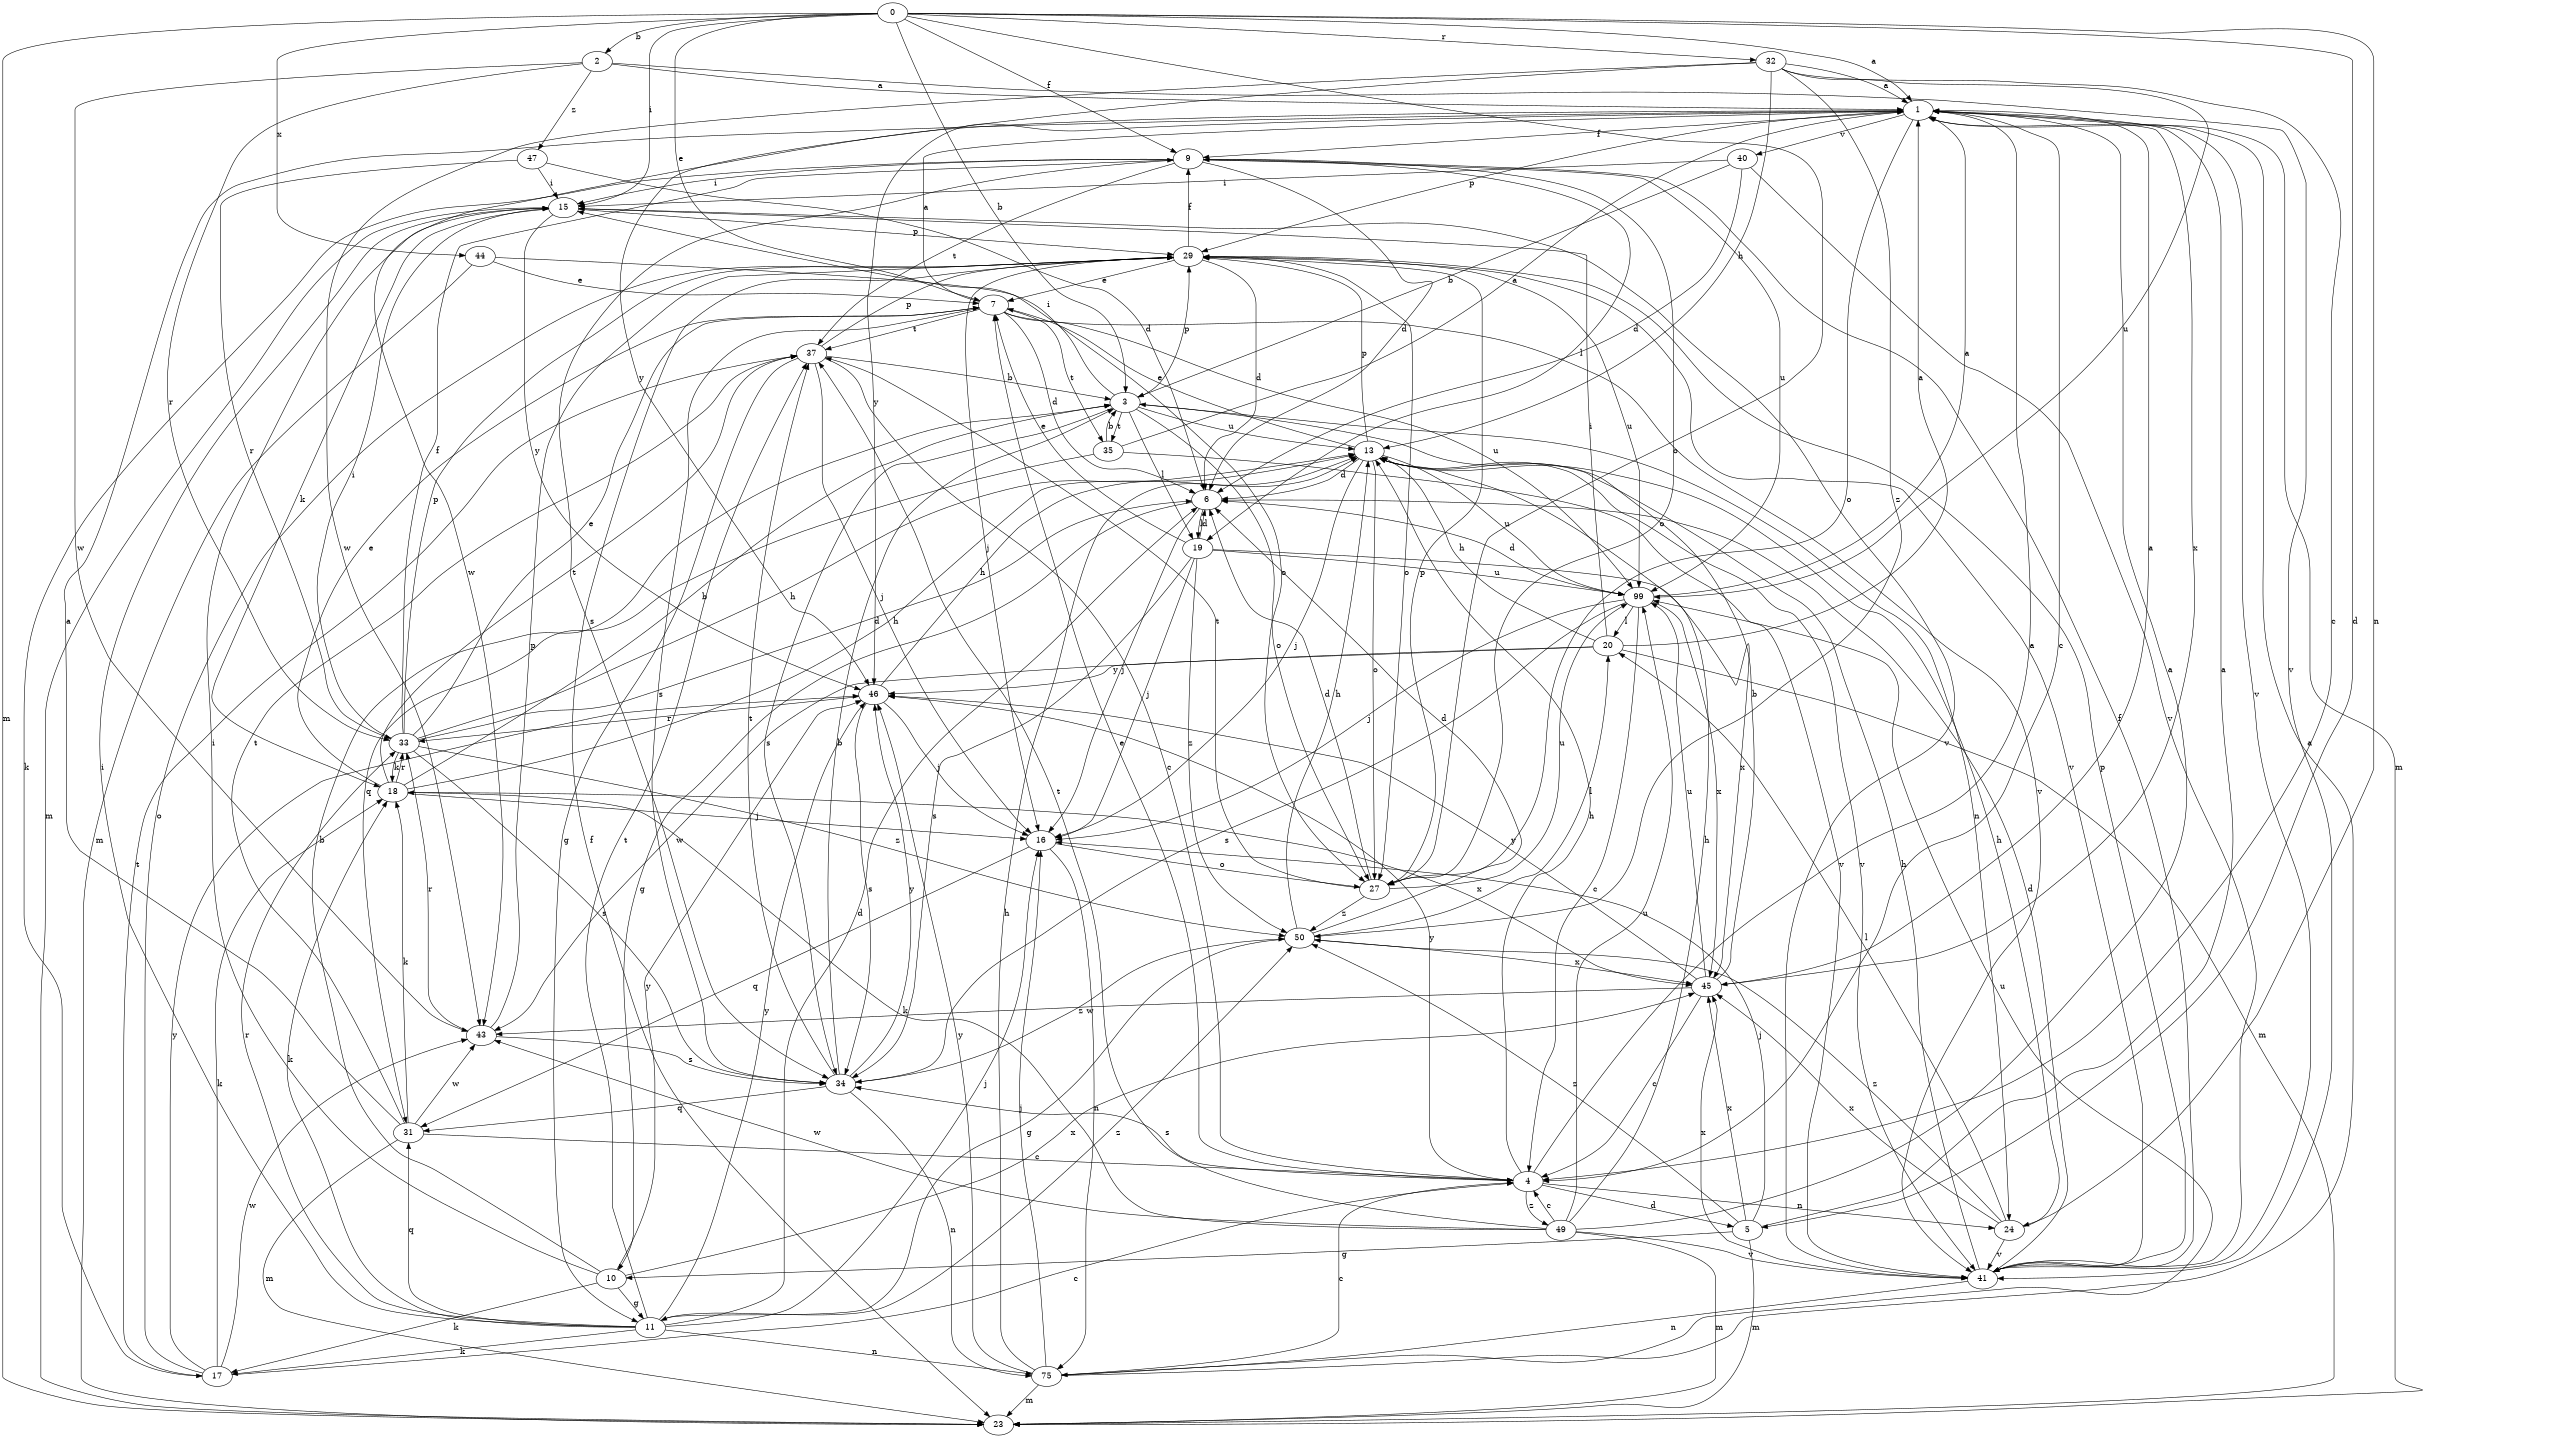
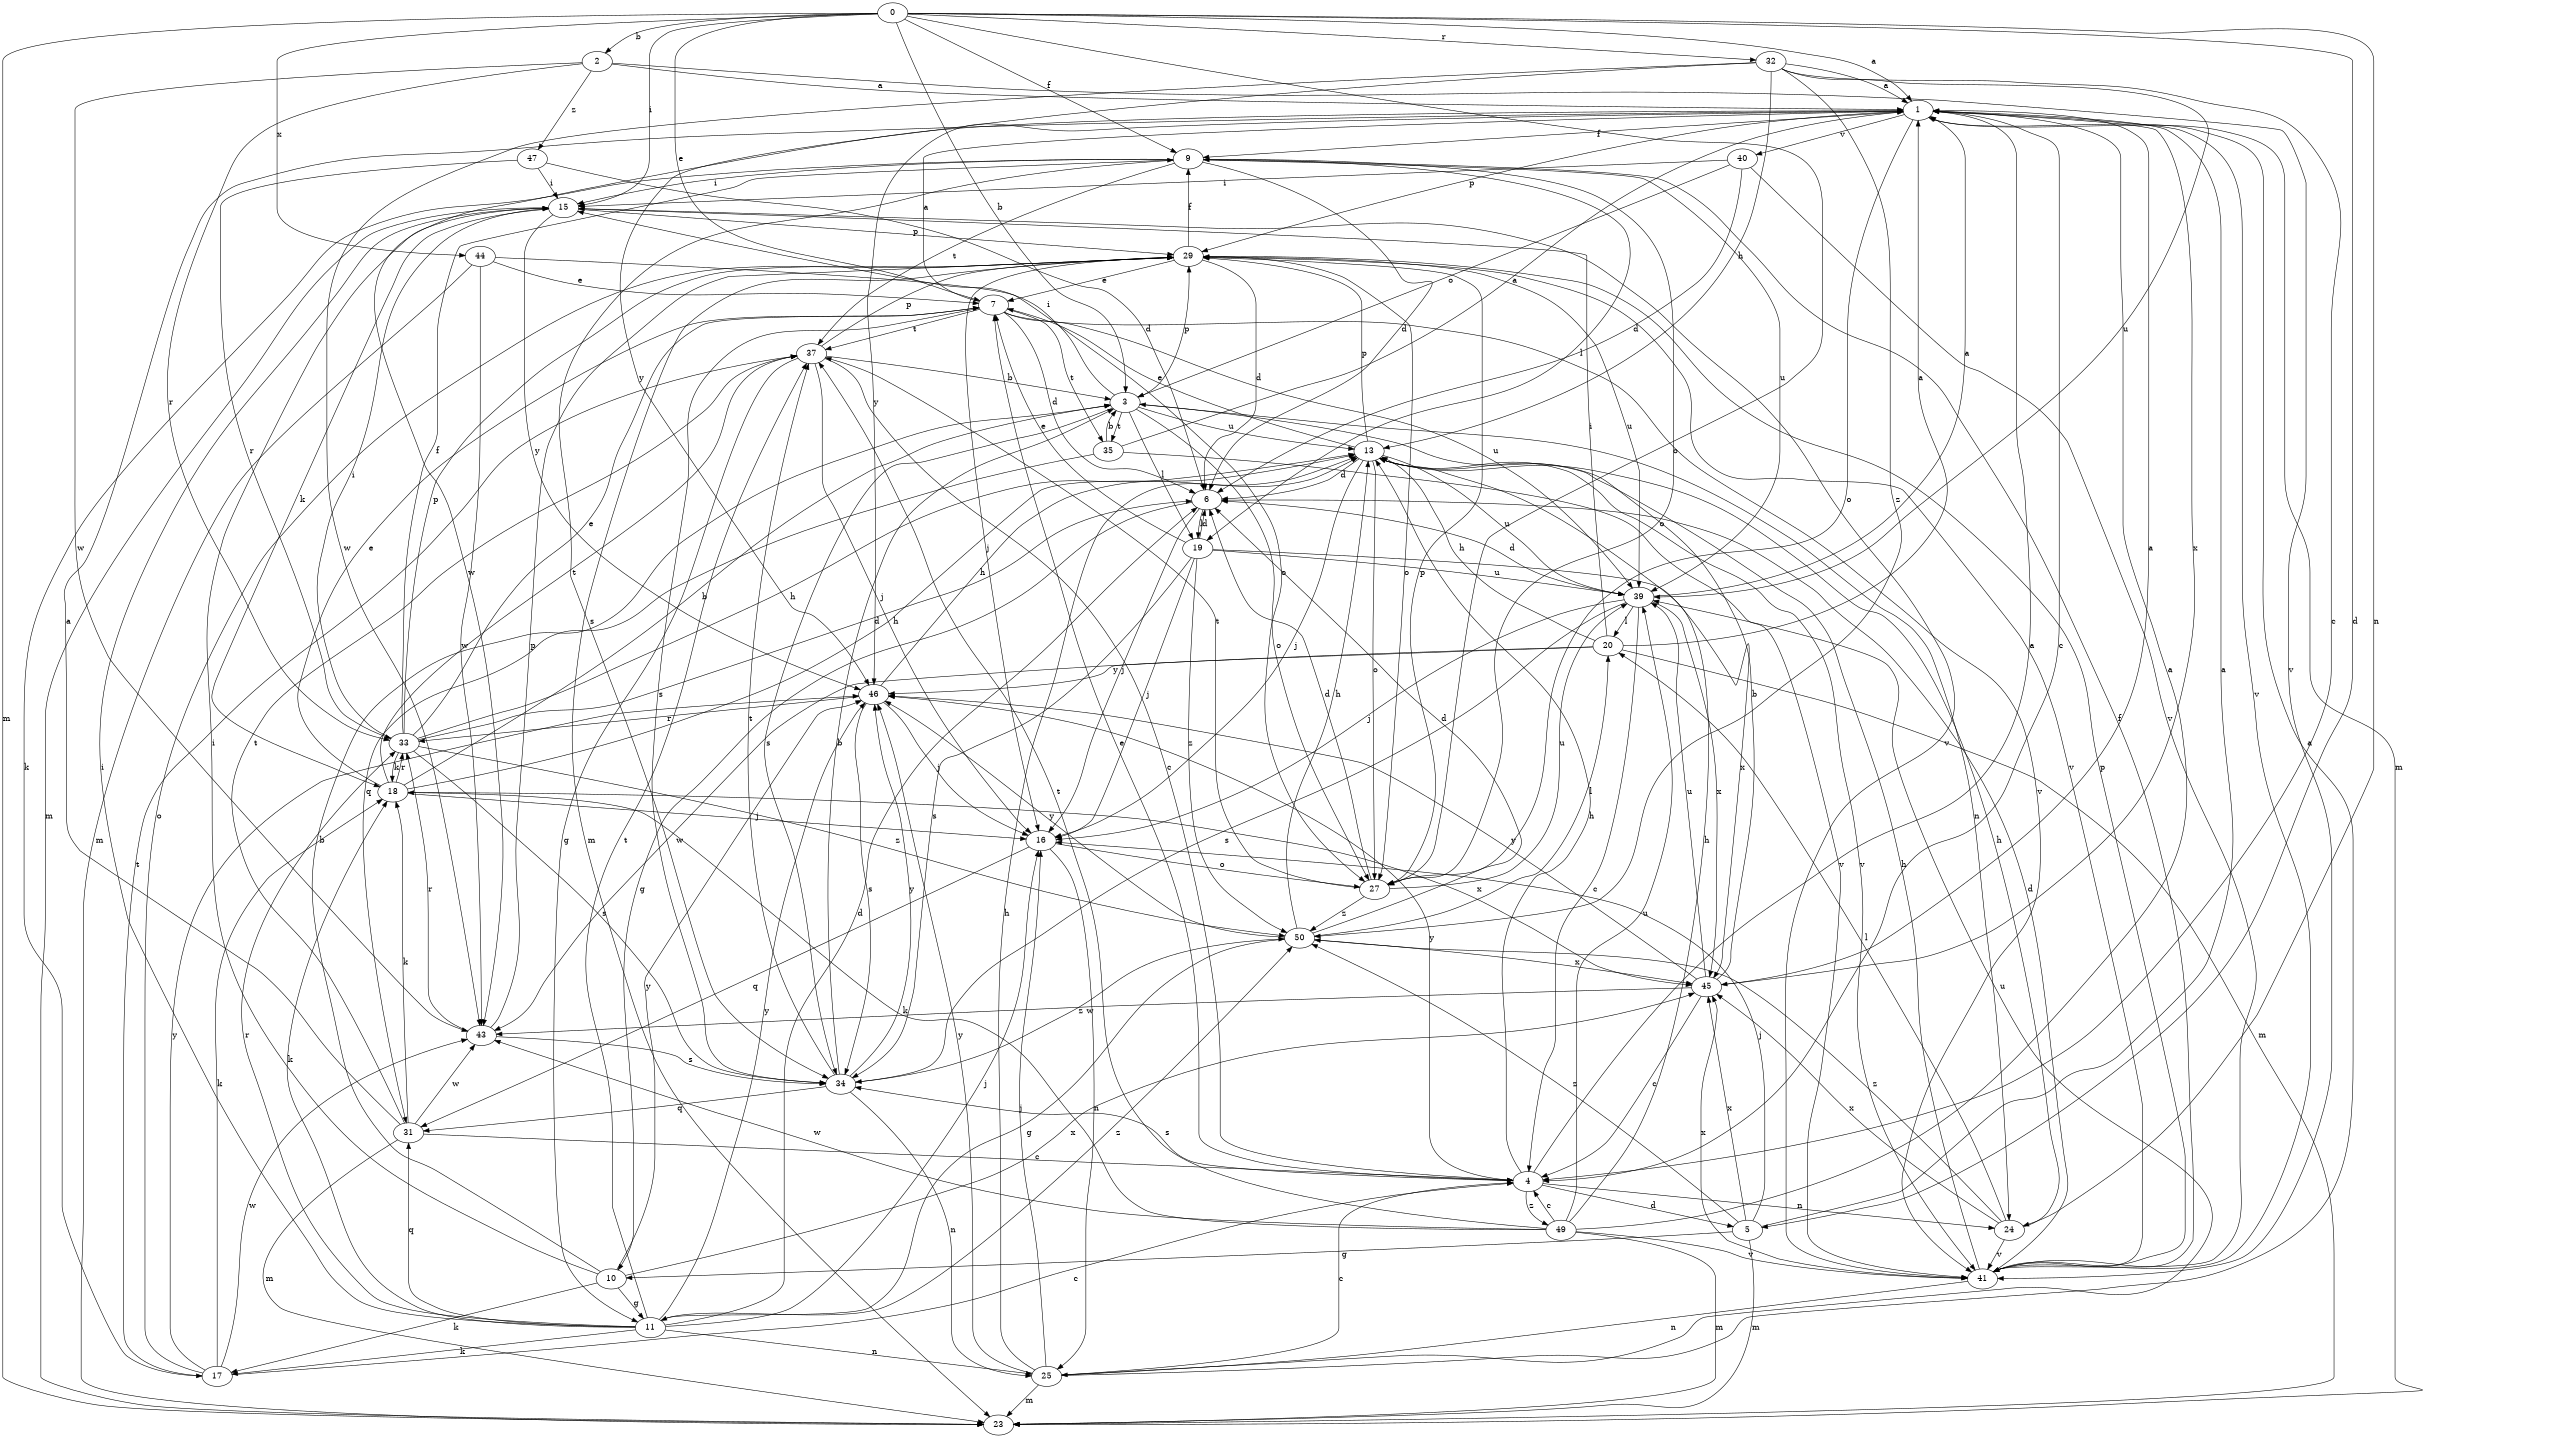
edge "40" -> "3": label "b" -> "o"
node "99": label "99" -> "39"
edge "44" -> "43": added, label "w"
edge "29" -> "23": label "f" -> "m"
edge "50" -> "46": added, label "y"
node "75": label "75" -> "25"
